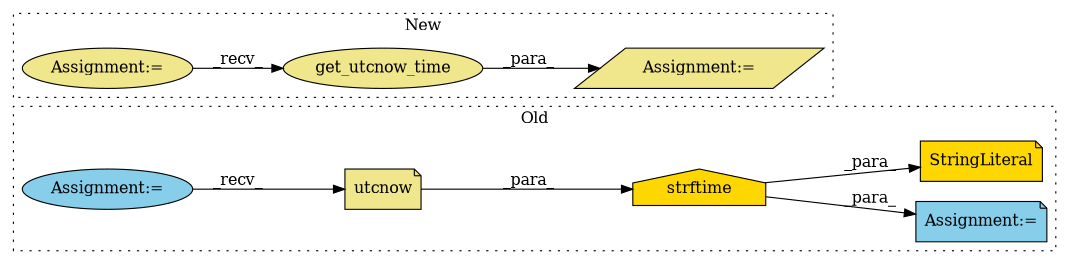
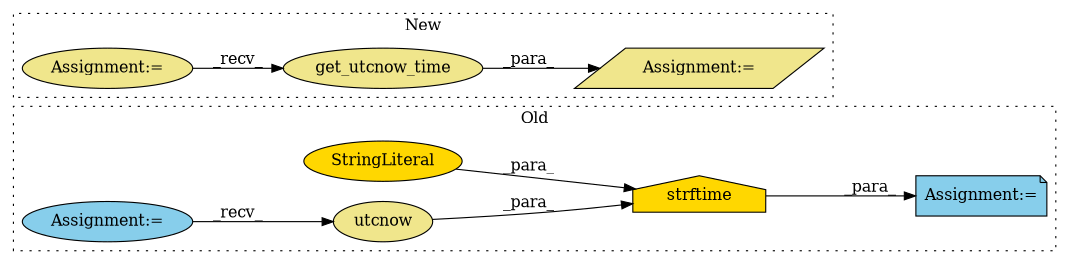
node "StringLiteral": shape note -> ellipse
edge "strftime" -> "StringLiteral": reversed
node "utcnow": shape note -> ellipse
